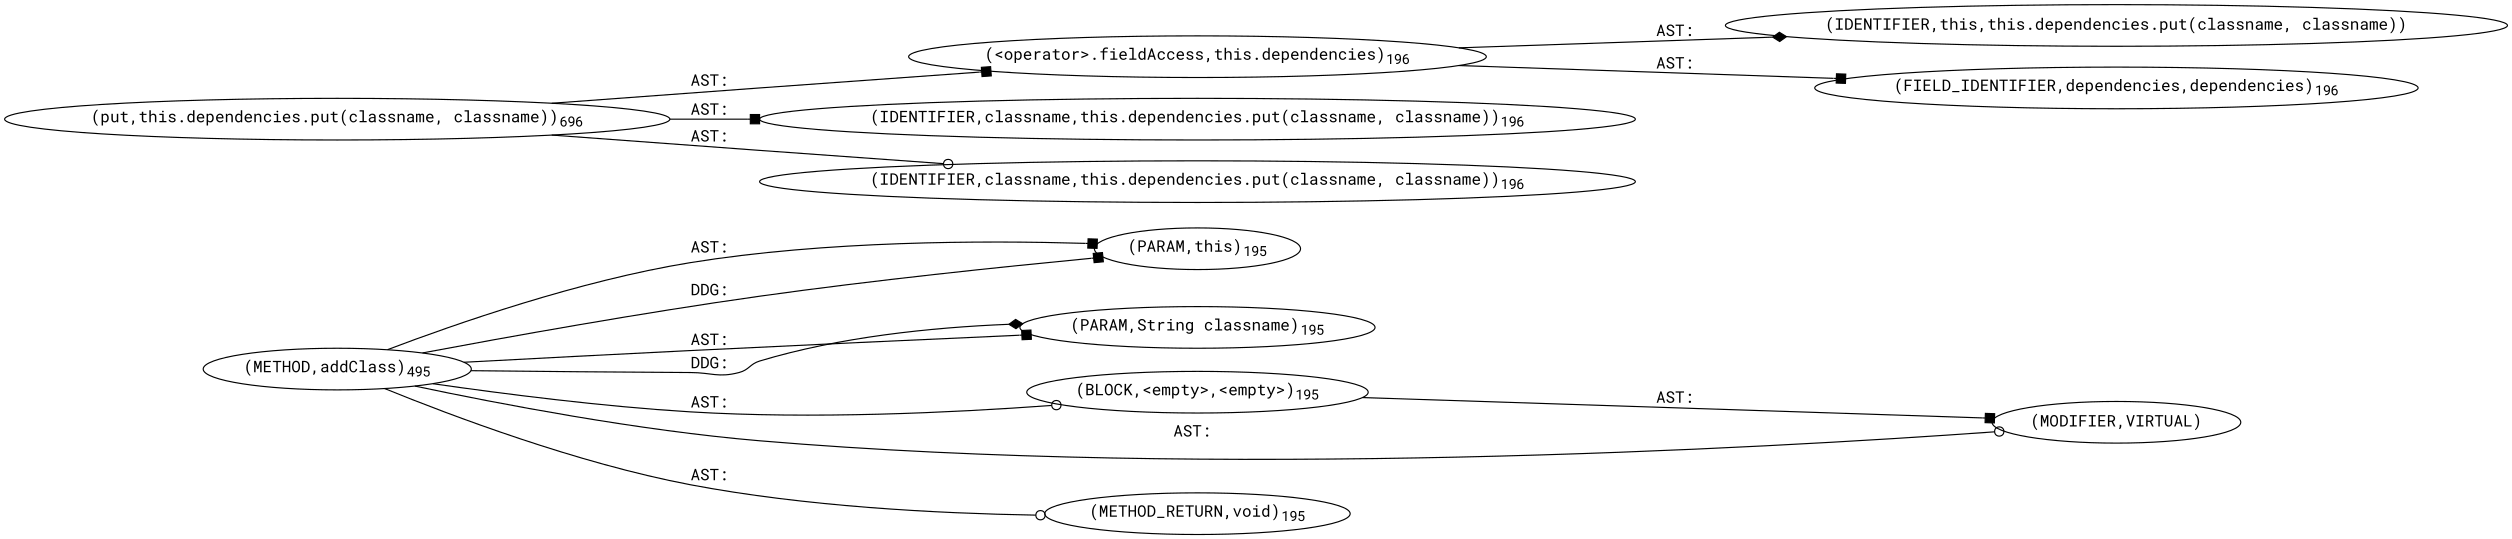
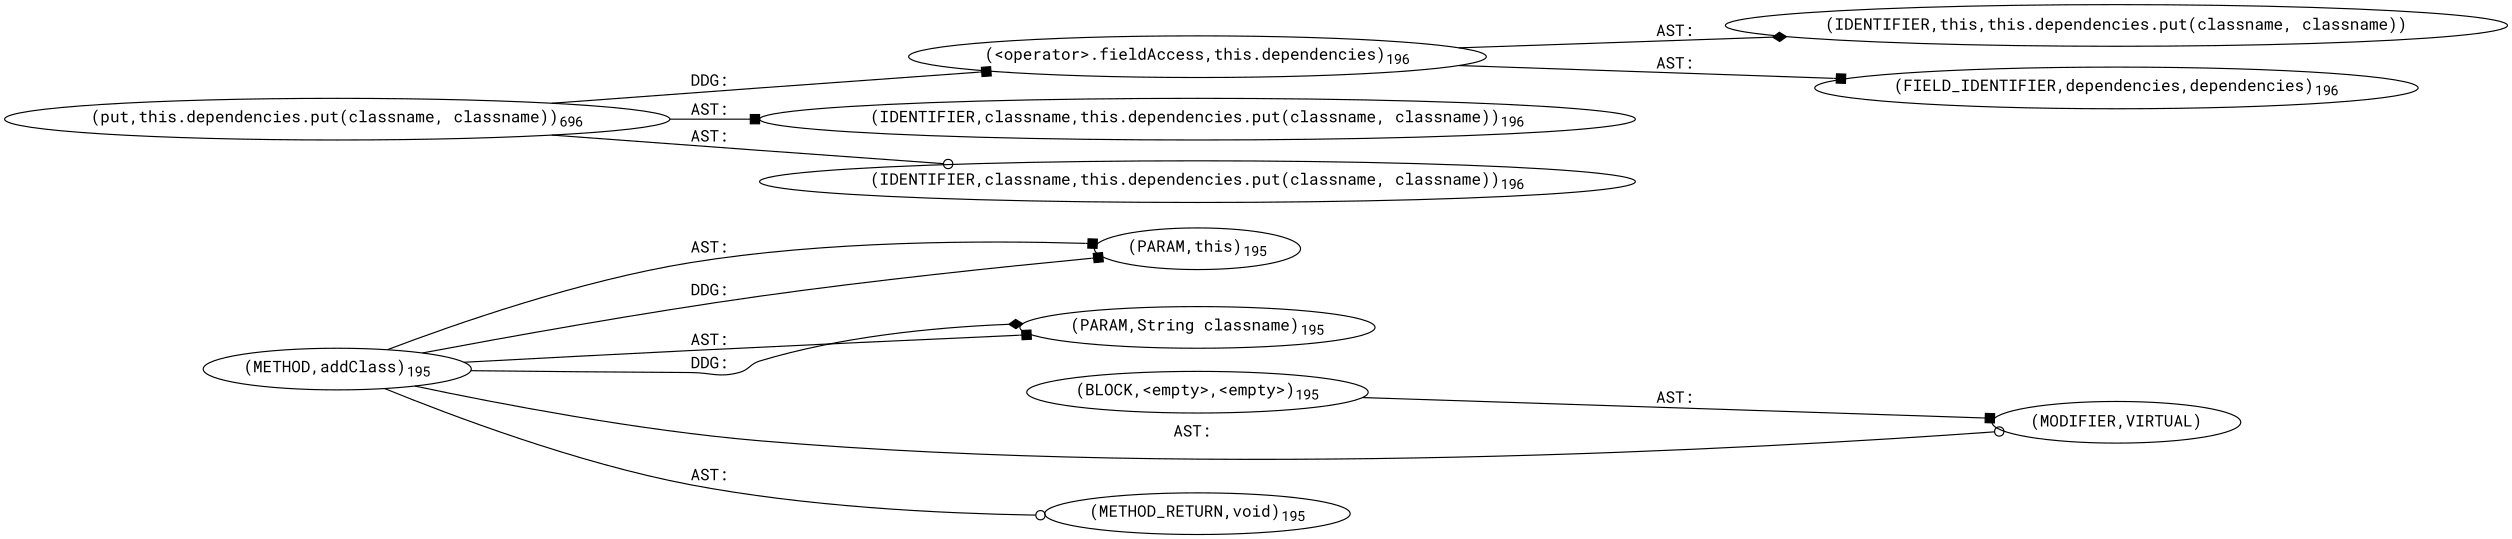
edge "(put,this.dependencies.put(classname, classname))" -> "(<operator>.fieldAccess,this.dependencies)": label "AST: " -> "DDG: "
node "(METHOD,addClass)": text "495" -> "195"
edge "(METHOD,addClass)" -> "(BLOCK,<empty>,<empty>)": removed, label "AST:"
